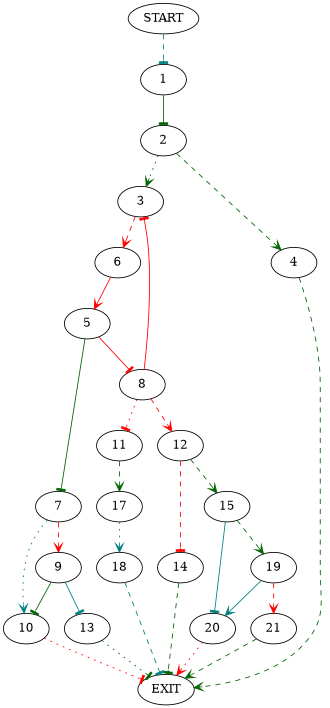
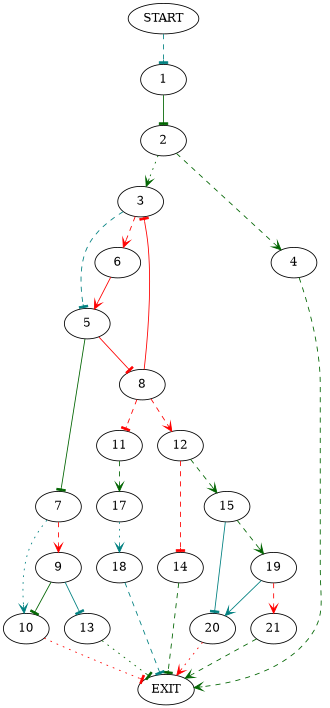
edge "3" -> "5": added
edge "8" -> "11": style dotted -> dashed
